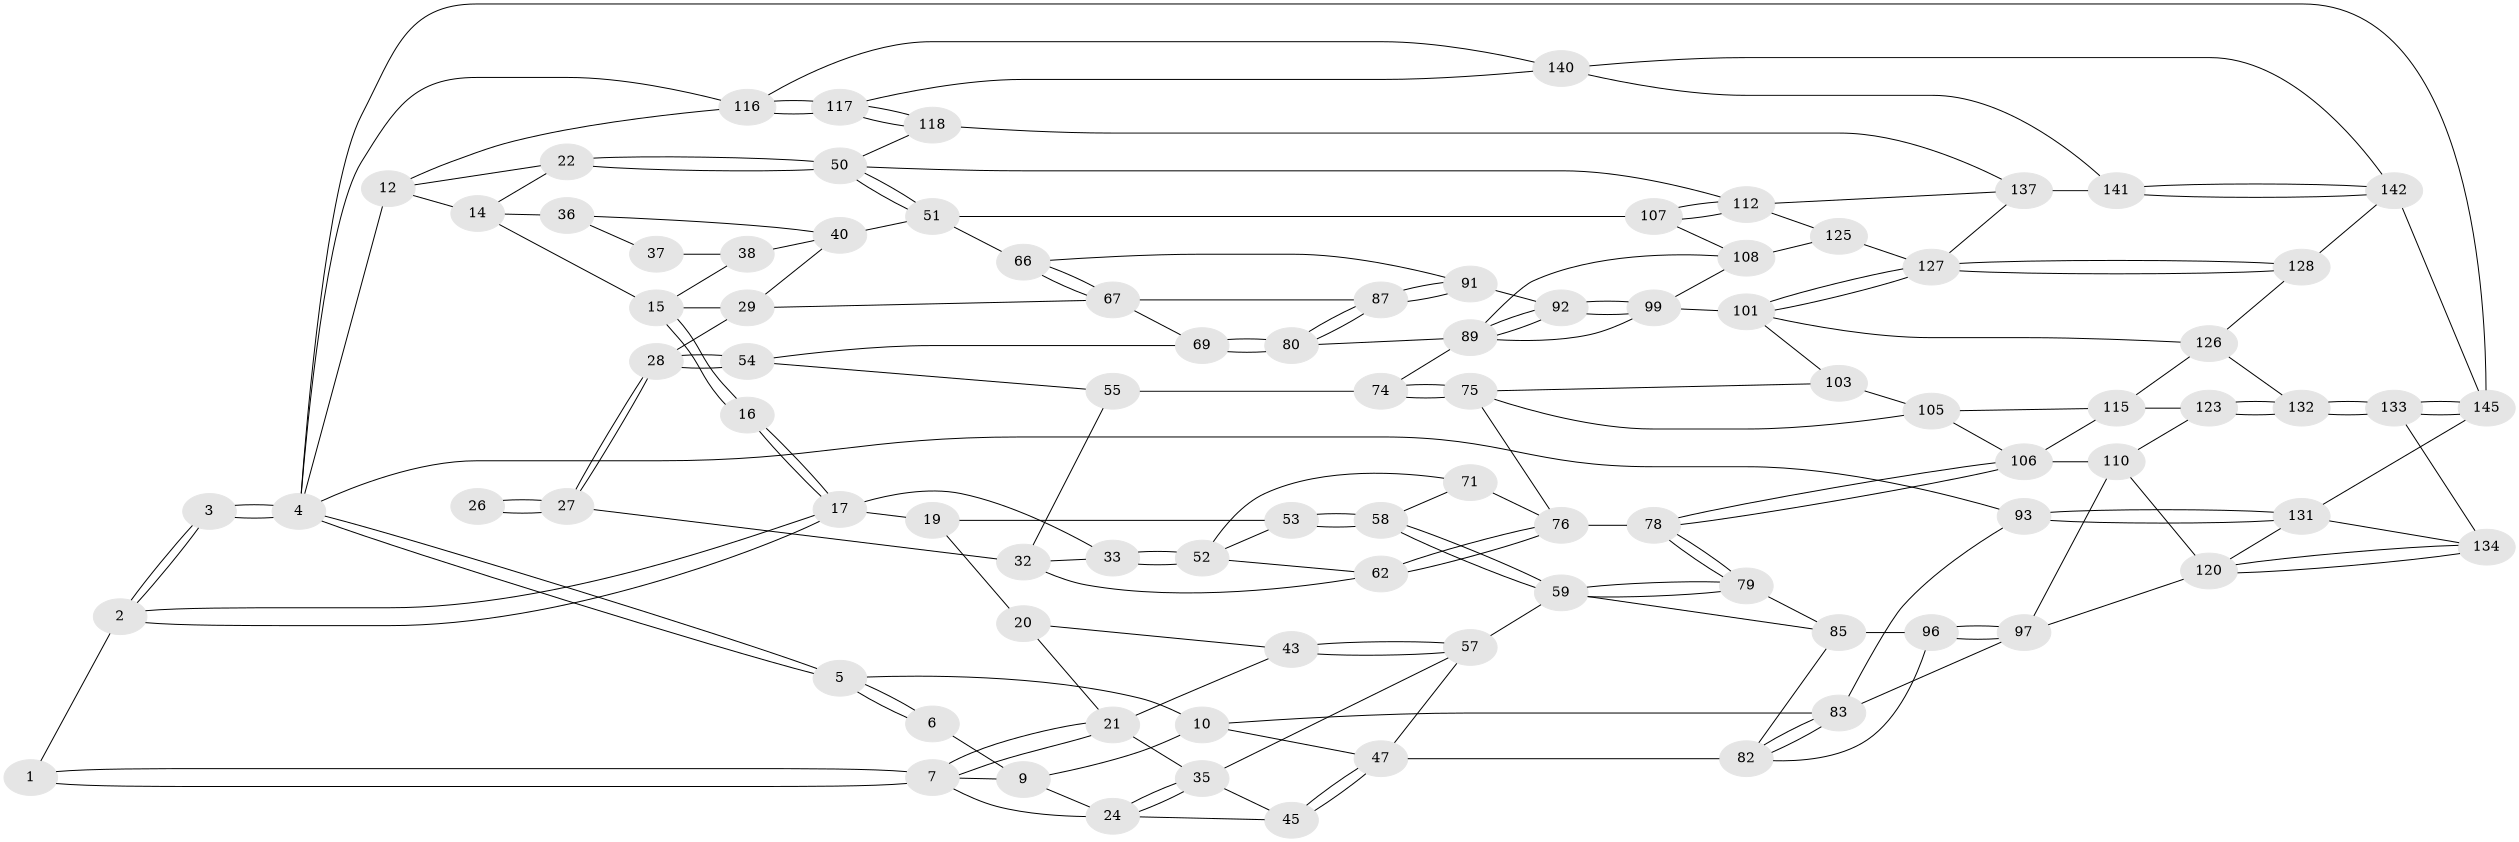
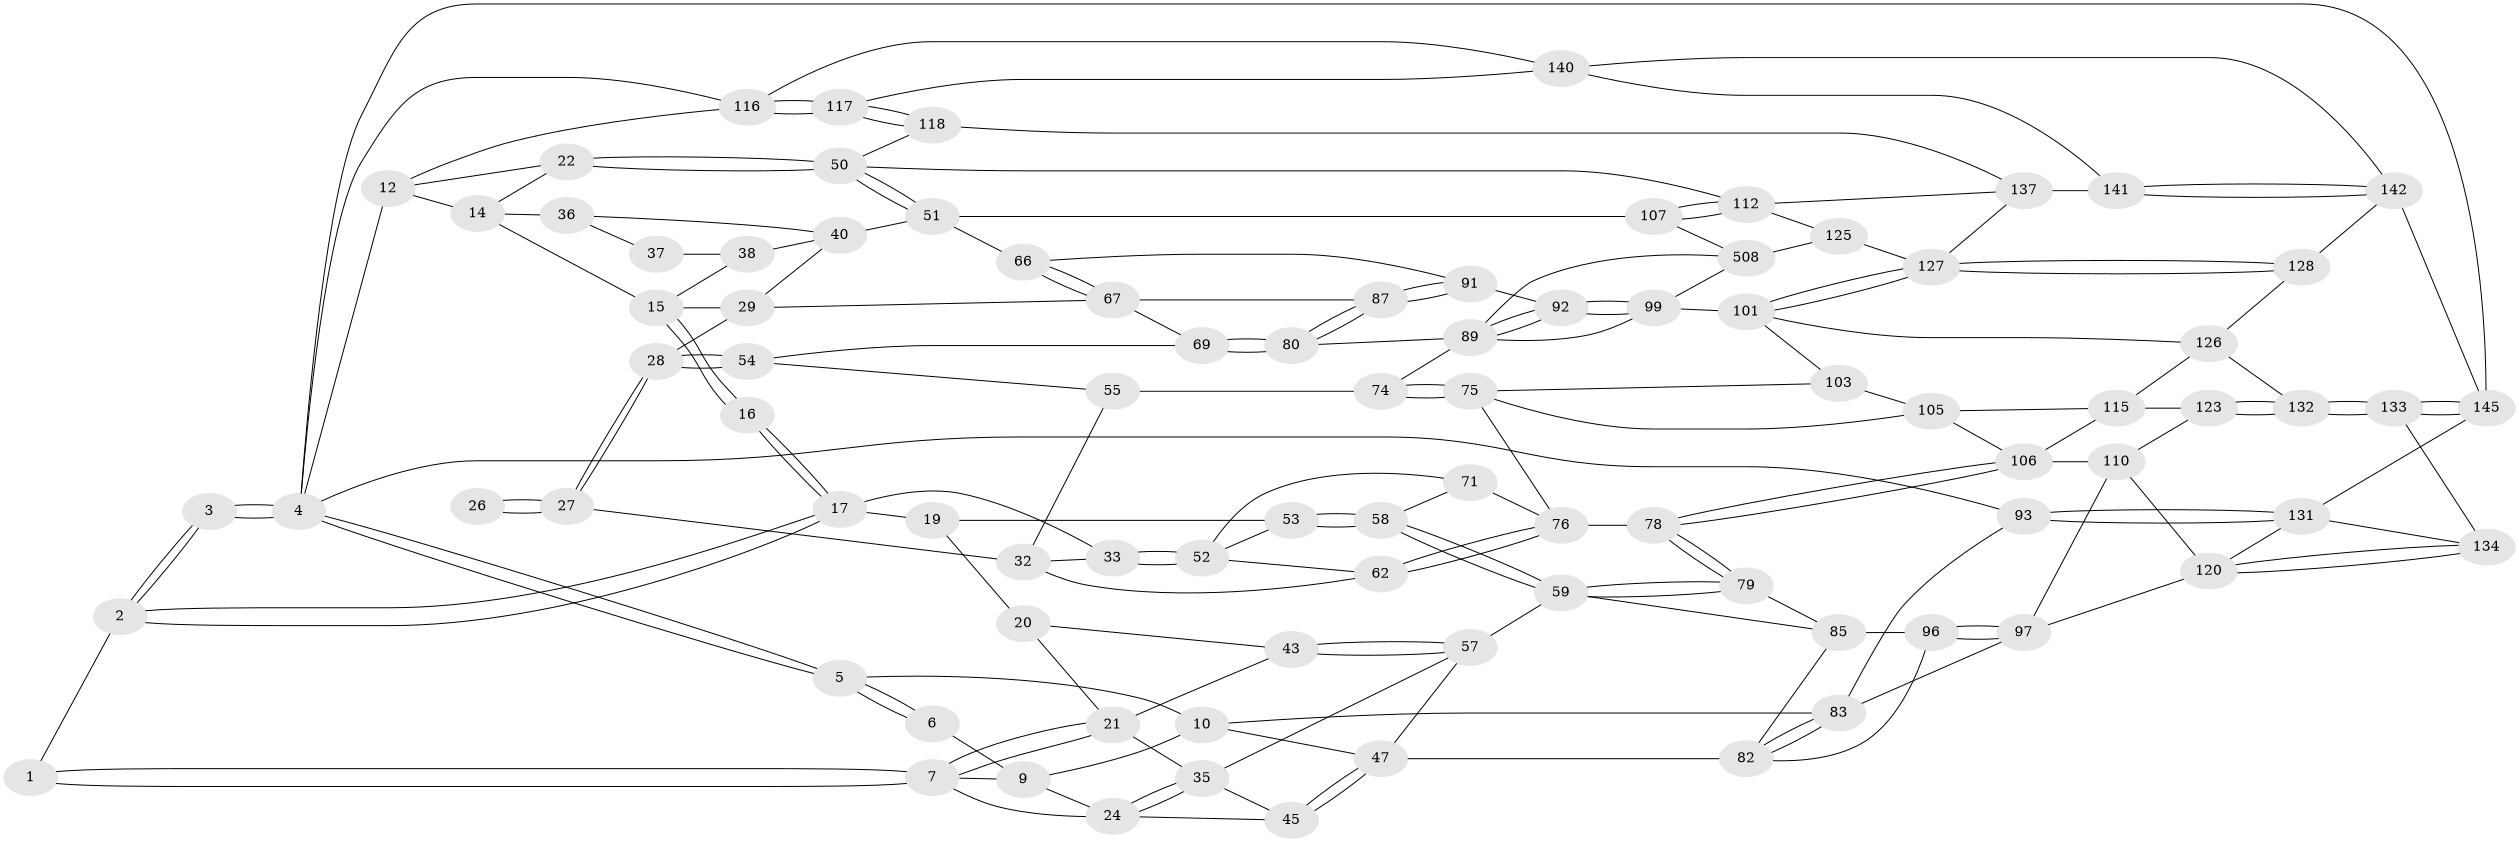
node "108": label "108" -> "508"
